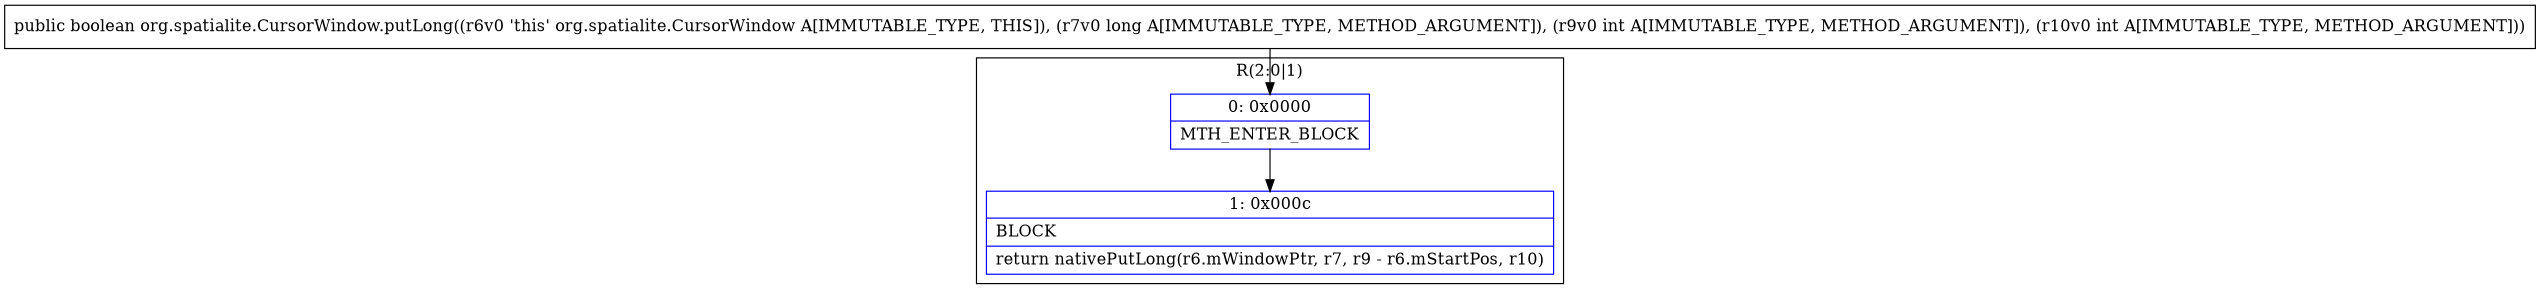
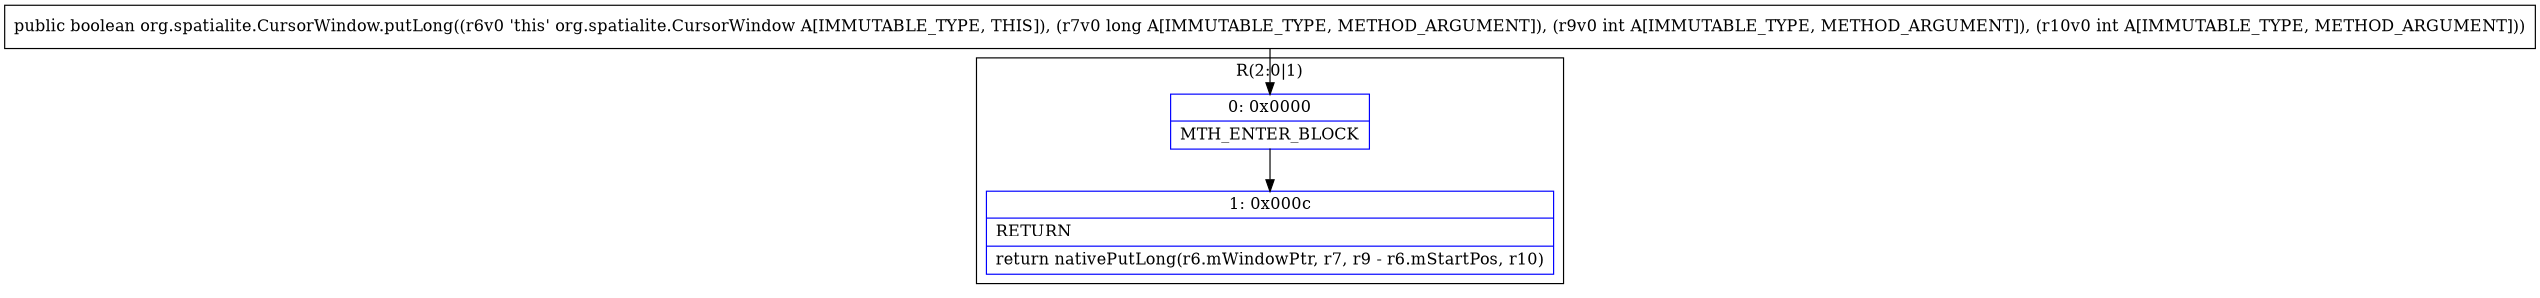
node "1: 0x000c": text "BLOCK" -> "RETURN"
